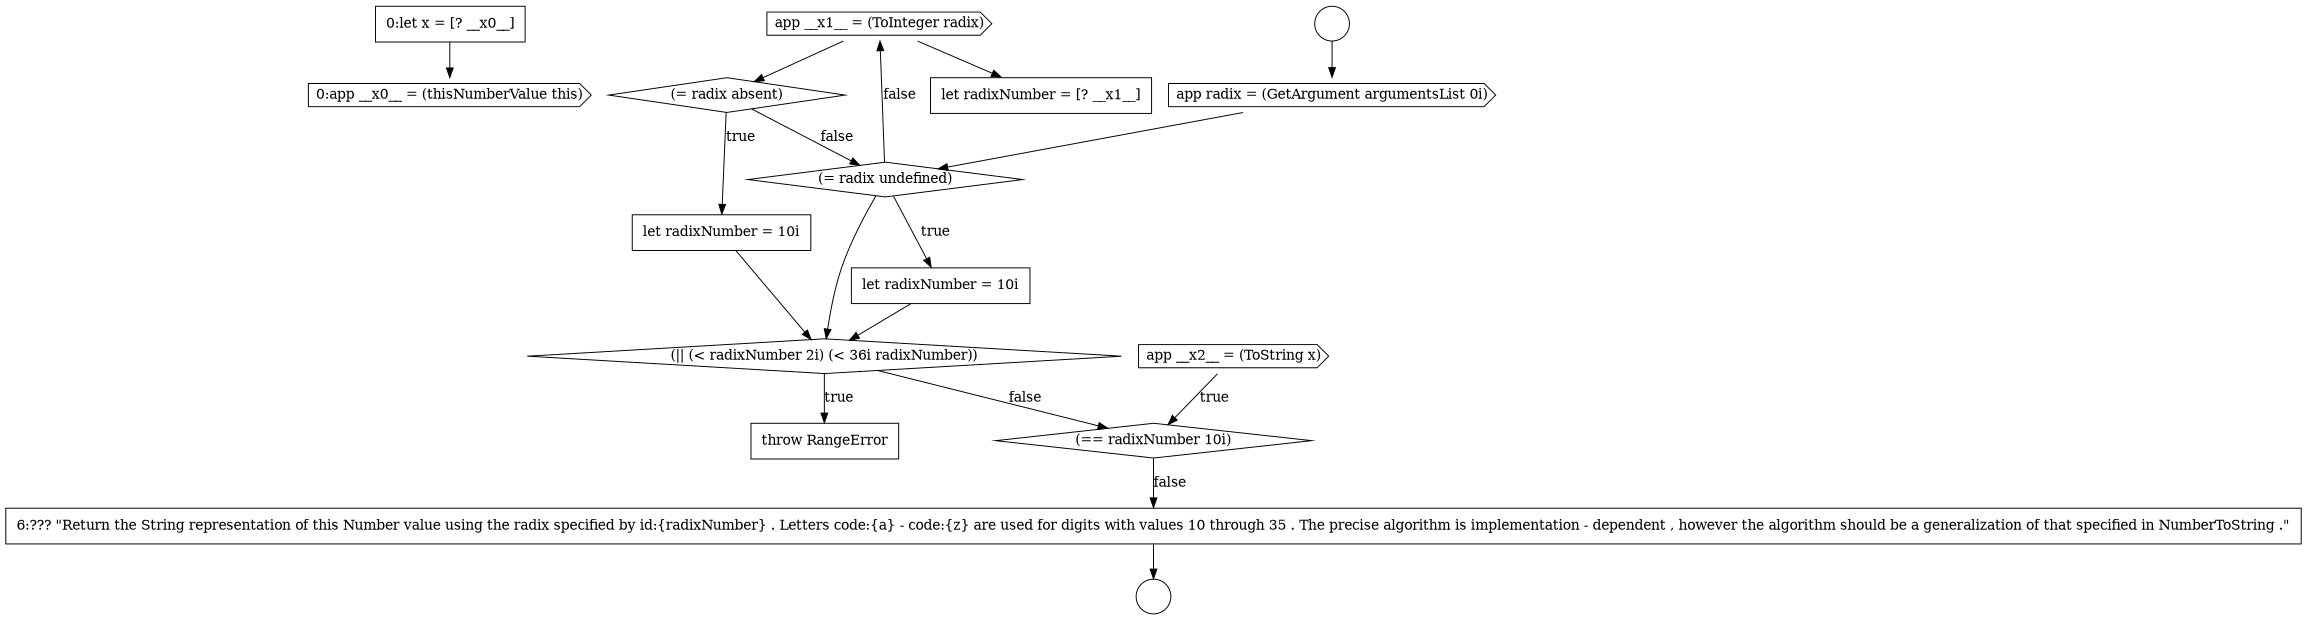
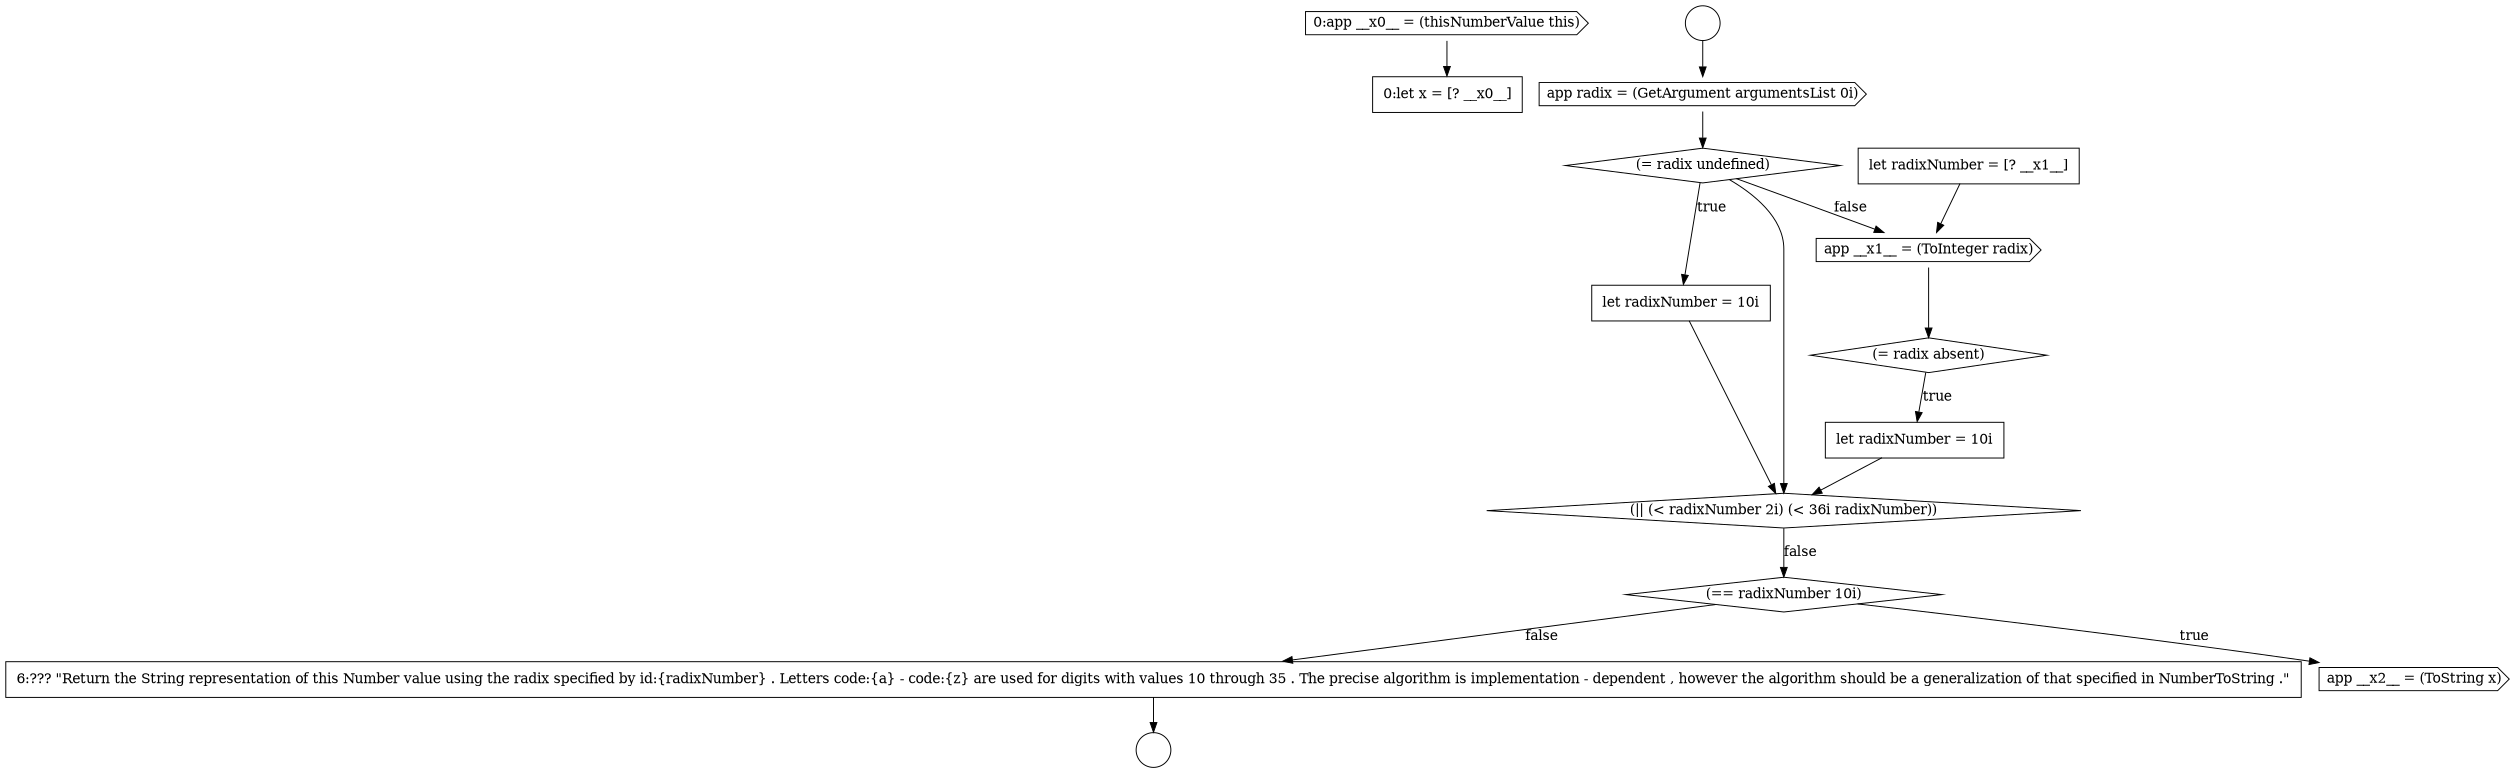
edge "0:let x = [? __x0__]" -> "0:app __x0__ = (thisNumberValue this)": reversed
edge "app __x1__ = (ToInteger radix)" -> "let radixNumber = [? __x1__]": reversed
edge "(= radix absent)" -> "(= radix undefined)": removed, label "false"
edge "app __x2__ = (ToString x)" -> "(== radixNumber 10i)": reversed
node "throw RangeError": removed
